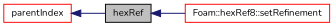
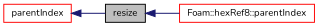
node "hexRef": label "hexRef" -> "resize"
node "Foam::hexRef8::setRefinement": label "Foam::hexRef8::setRefinement" -> "Foam::hexRef8::parentIndex"
